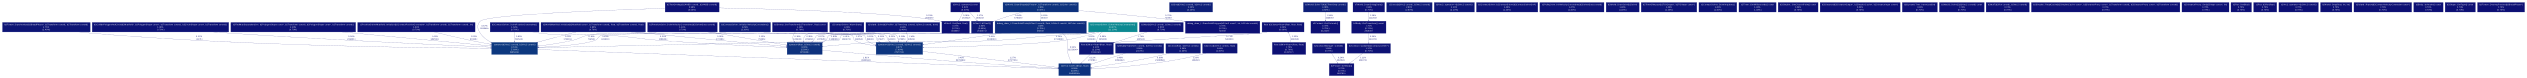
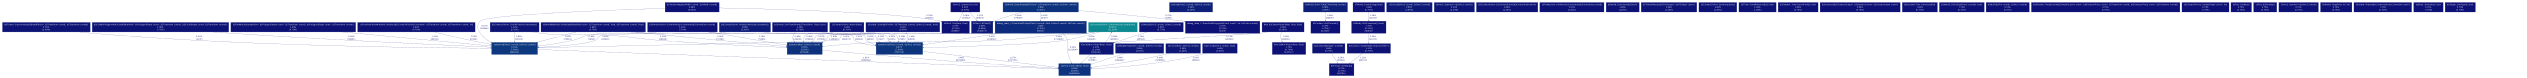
node "b2Fixture::DestroyProxies(b2BroadPhase*) 0.70% (0.70%)": removed
edge "b2ContactSolver::SolveVelocityConstraints() 23.37% (11.19%)" -> "float b2Max<float>(float, float) 2.10% (2.10%) 1551312×": reversed
edge "float b2Min<float>(float, float) 0.70% (0.70%) 1135717×" -> "float b2Clamp<float>(float, float, float) 1.03% (0.00%)": reversed
